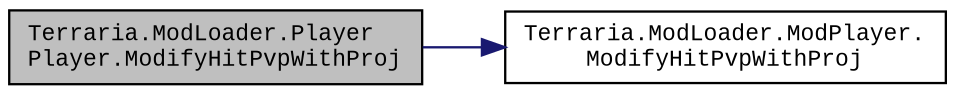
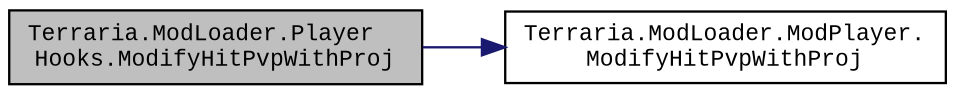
node "Terraria.ModLoader.Player Player.ModifyHitPvpWithProj": label "Terraria.ModLoader.Player Player.ModifyHitPvpWithProj" -> "Terraria.ModLoader.Player Hooks.ModifyHitPvpWithProj"
